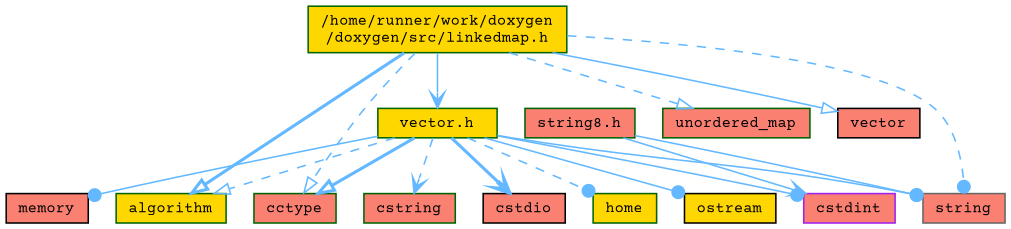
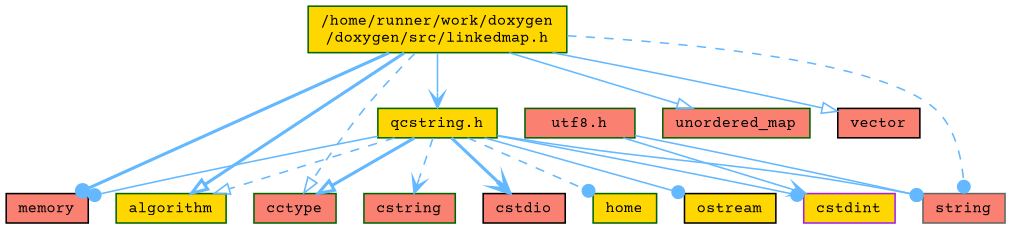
edge "/home/runner/work/doxygen /doxygen/src/linkedmap.h" -> "unordered_map": style dashed -> solid
edge "/home/runner/work/doxygen /doxygen/src/linkedmap.h" -> "memory": added
node "vector.h": label "vector.h" -> "qcstring.h"
node "string8.h": label "string8.h" -> "utf8.h"
node "cstdint": fillcolor salmon -> gold
